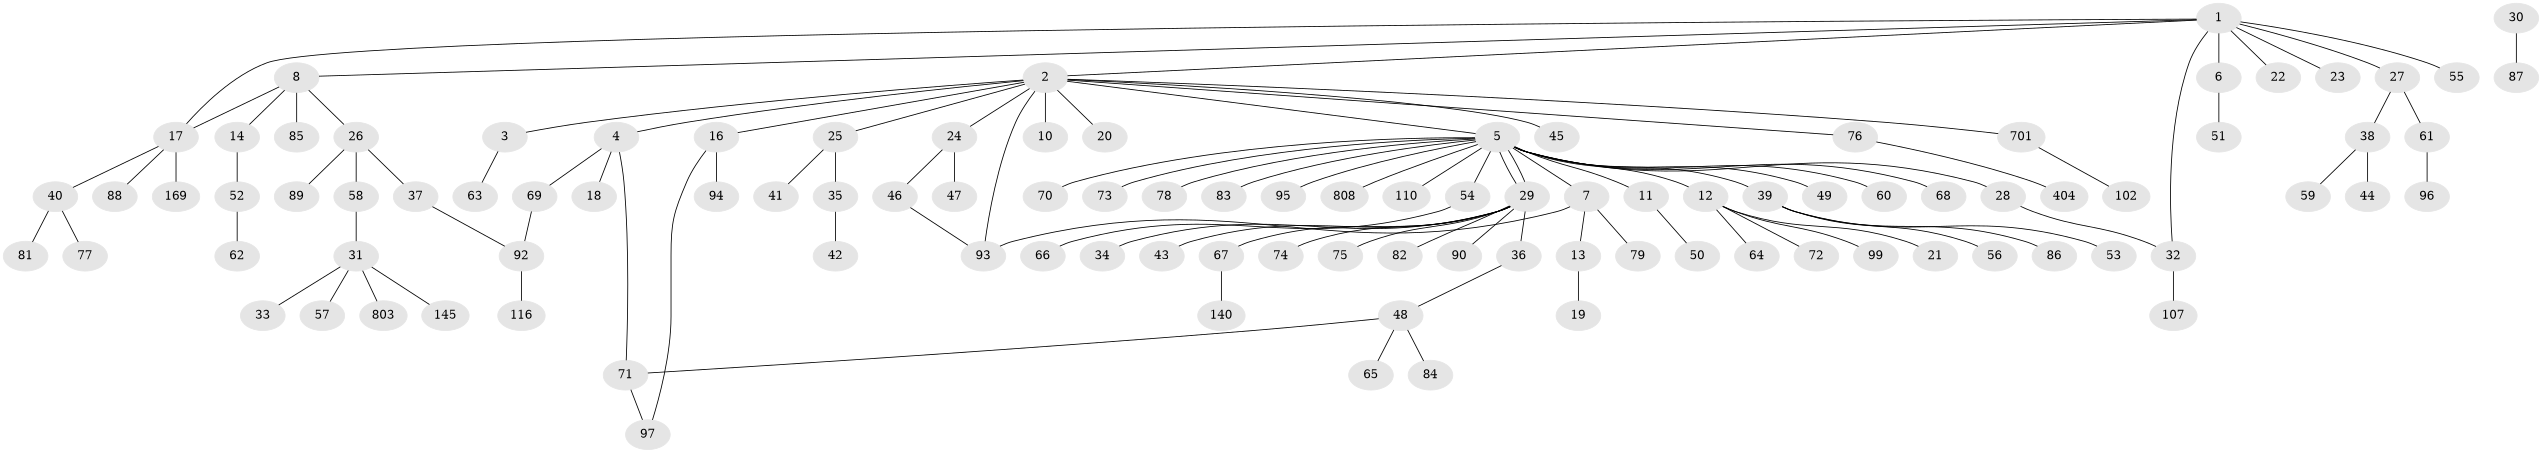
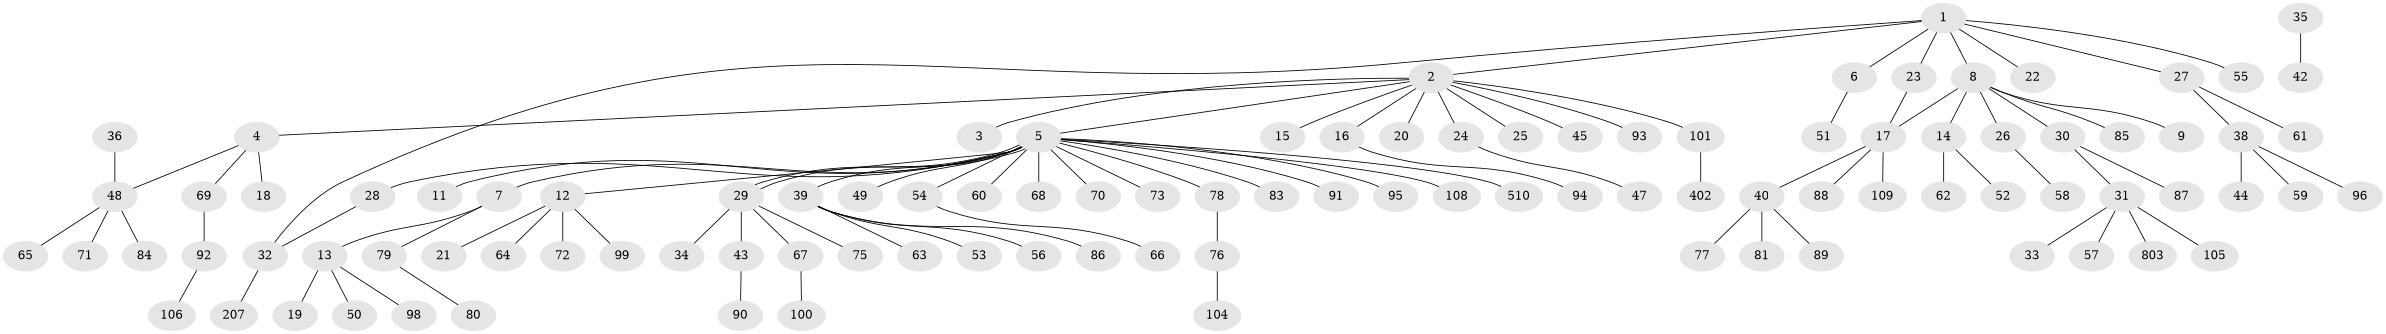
edge "1" -- "17": now "23" -- "17"
edge "8" -- "30": added
edge "2" -- "76": now "78" -- "76"
node "10": label "10" -> "15"
node "701": label "701" -> "101"
node "9": added
edge "26" -- "89": now "40" -- "89"
edge "3" -- "63": now "39" -- "63"
edge "25" -- "35": removed
edge "61" -- "96": now "38" -- "96"
node "169": label "169" -> "109"
node "37": removed
node "41": removed
node "46": removed
node "91": added
node "808": label "808" -> "108"
node "110": label "110" -> "510"
node "404": label "404" -> "104"
node "102": label "102" -> "402"
edge "7" -- "93": removed
edge "29" -- "36": removed
edge "11" -- "50": now "13" -- "50"
edge "52" -- "62": now "14" -- "62"
edge "58" -- "31": now "30" -- "31"
edge "29" -- "90": now "43" -- "90"
edge "4" -- "71": now "4" -- "48"
node "74": removed
node "82": removed
node "98": added
node "145": label "145" -> "105"
node "80": added
node "116": label "116" -> "106"
node "140": label "140" -> "100"
node "107": label "107" -> "207"
node "97": removed
